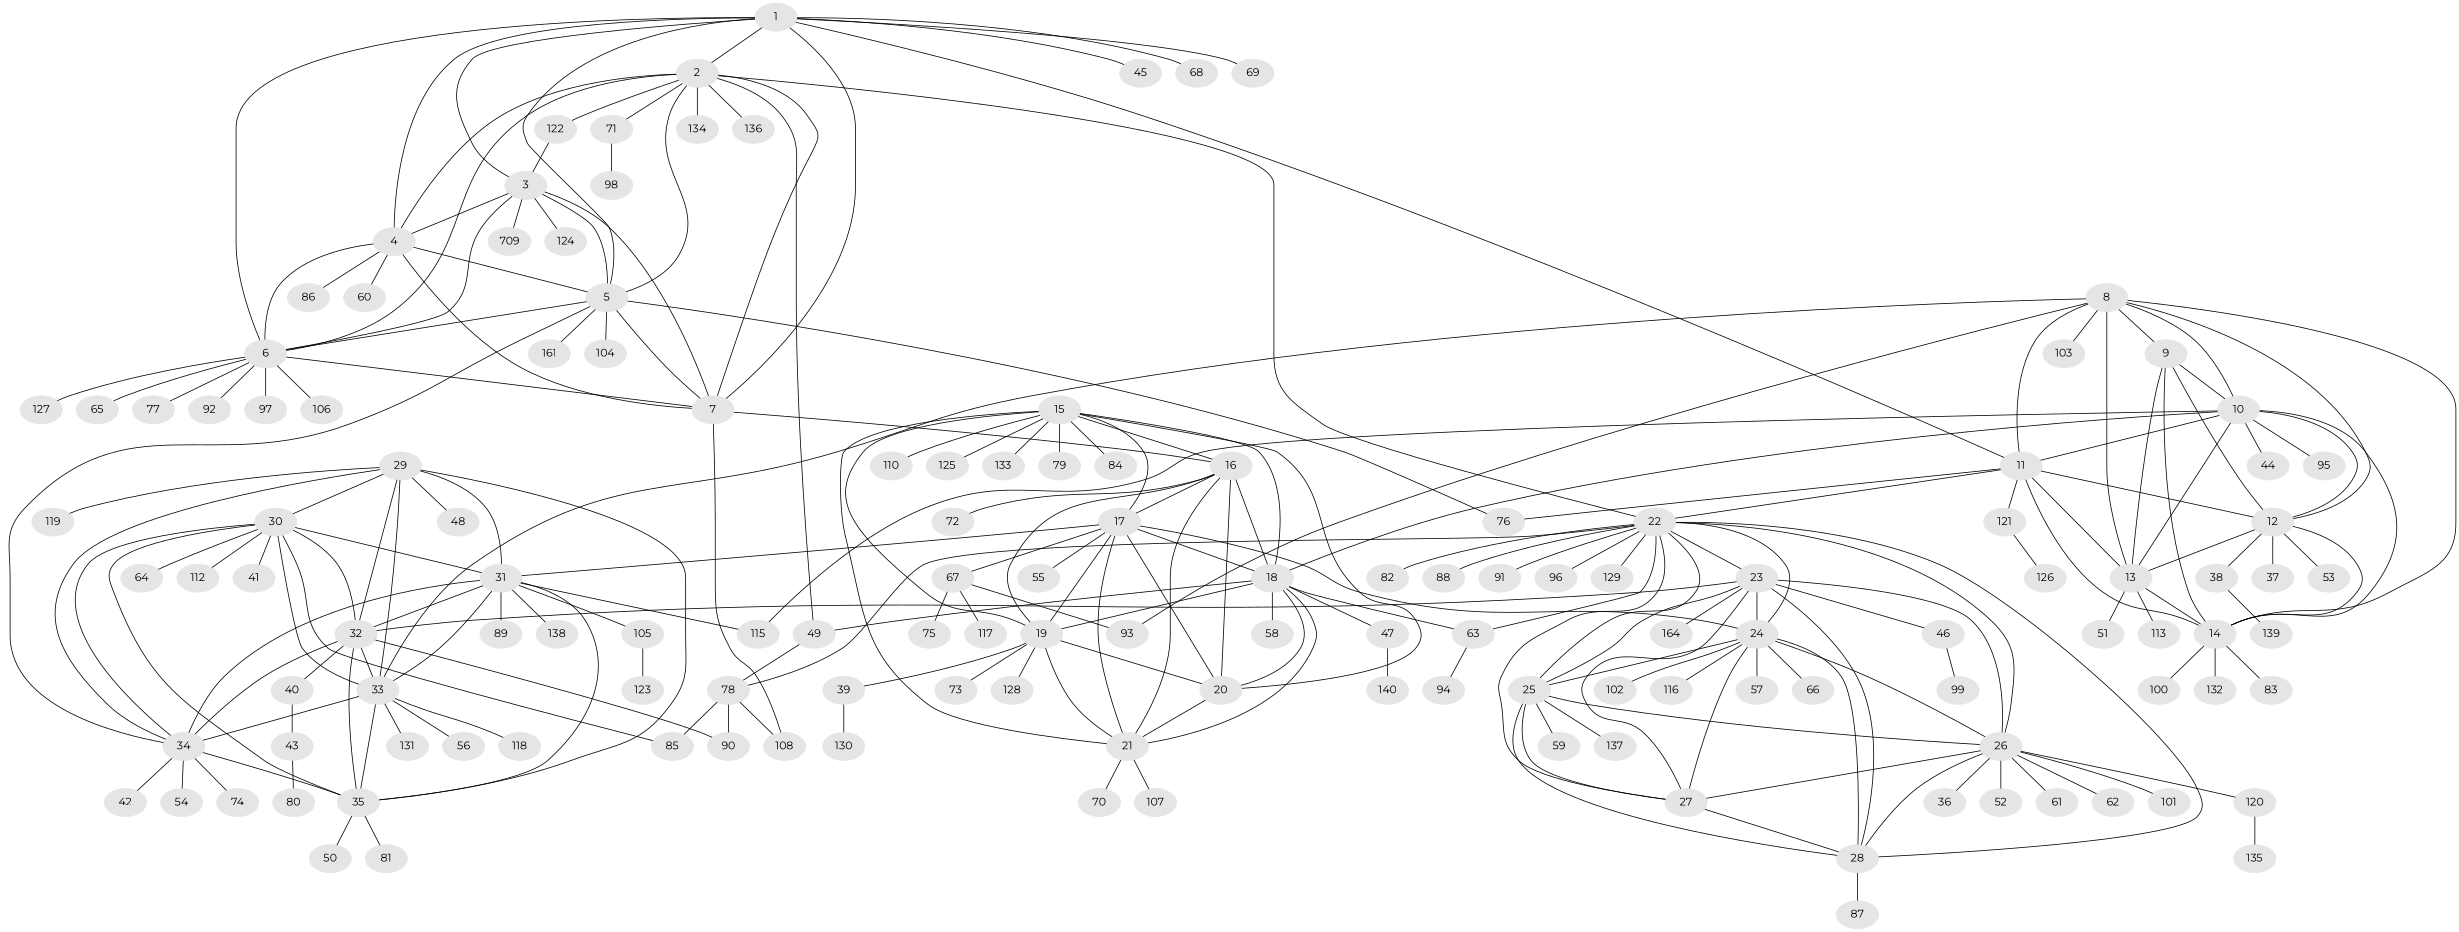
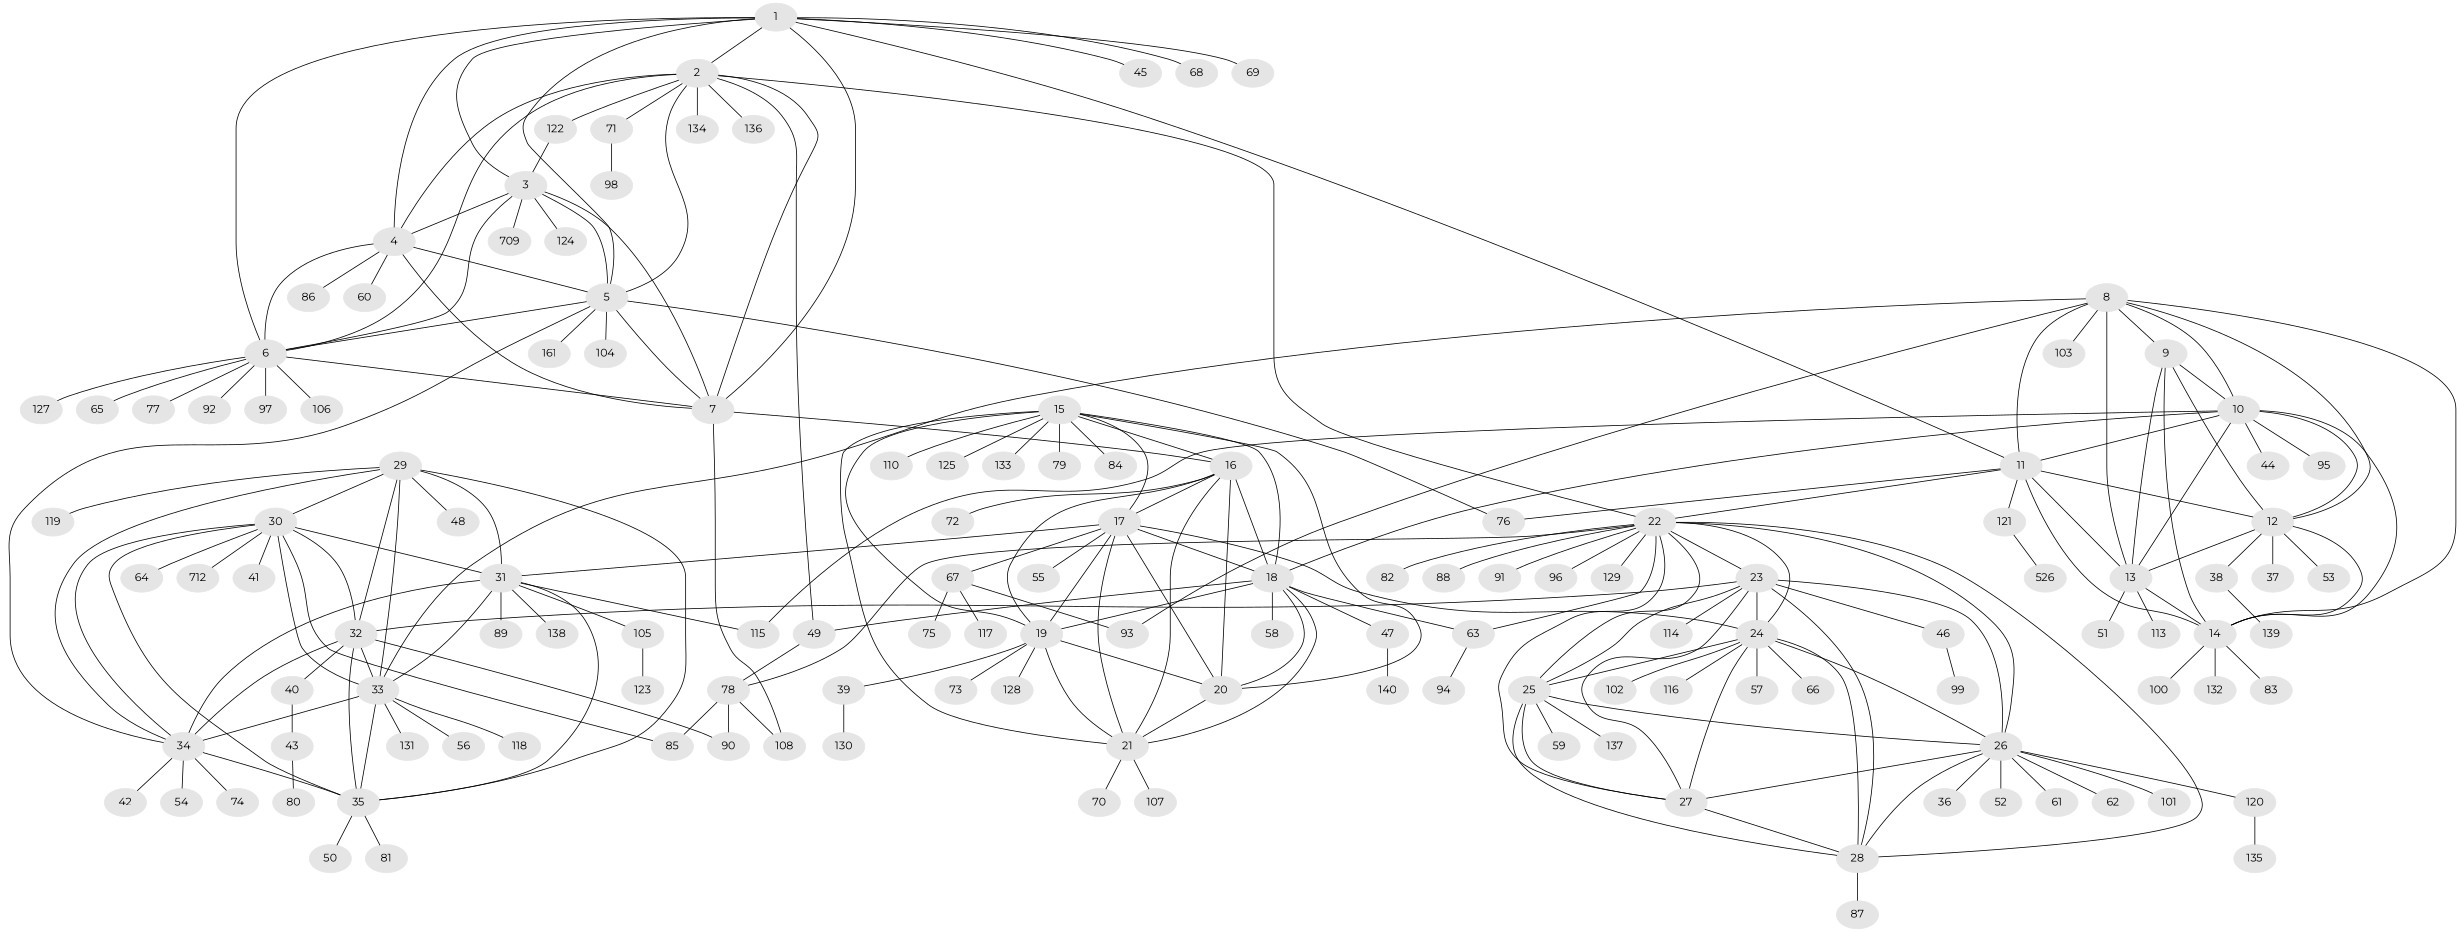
node "112": label "112" -> "712"
node "126": label "126" -> "526"
edge "31" -- "32": removed
node "164": label "164" -> "114"
